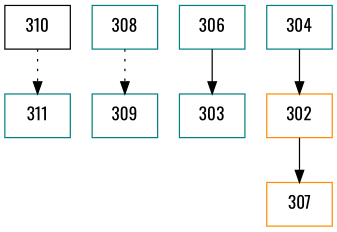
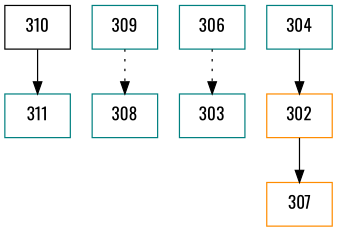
edge "310" -> "311": style dotted -> solid
edge "308" -> "309": reversed
edge "306" -> "303": style solid -> dotted
